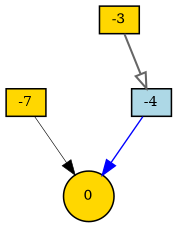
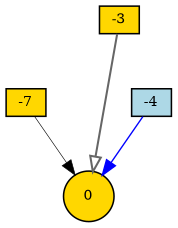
edge "-3" -> "-4": now "-3" -> "0"
